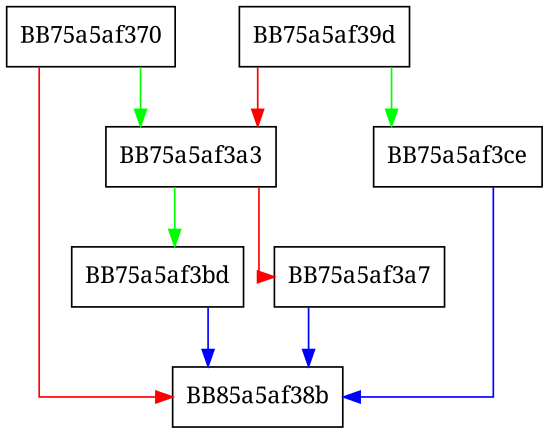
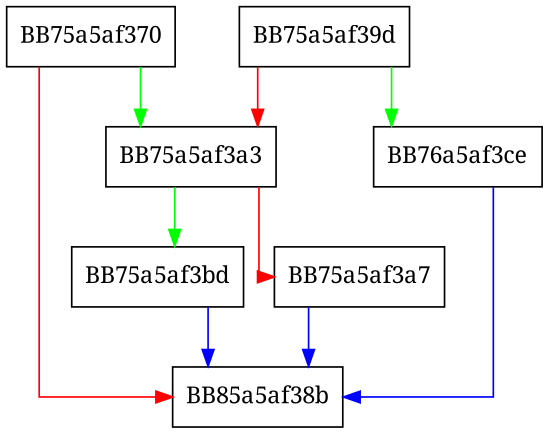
node "BB75a5af3ce": label "BB75a5af3ce" -> "BB76a5af3ce"
